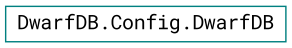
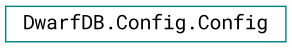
node "DwarfDB.Config.DwarfDB": label "DwarfDB.Config.DwarfDB" -> "DwarfDB.Config.Config"
